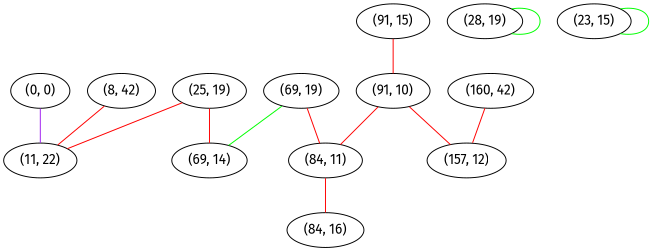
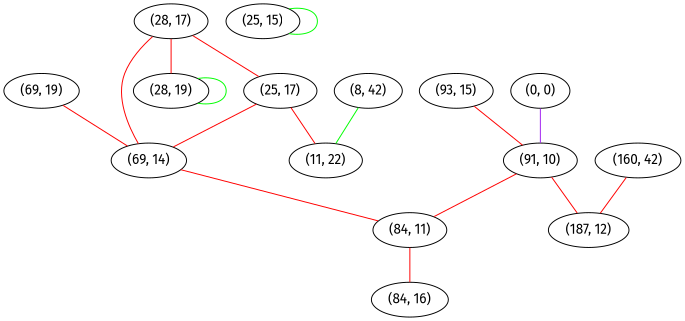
node "(28, 17)": added
node "(91, 15)": label "(91, 15)" -> "(93, 15)"
node "(23, 15)": label "(23, 15)" -> "(25, 15)"
node "(25, 19)": label "(25, 19)" -> "(25, 17)"
edge "(0, 0)" -- "(11, 22)": now "(0, 0)" -- "(91, 10)"
edge "(8, 42)" -- "(11, 22)": color red -> green
edge "(69, 19)" -- "(69, 14)": color green -> red
edge "(69, 19)" -- "(84, 11)": now "(69, 14)" -- "(84, 11)"
node "(157, 12)": label "(157, 12)" -> "(187, 12)"
